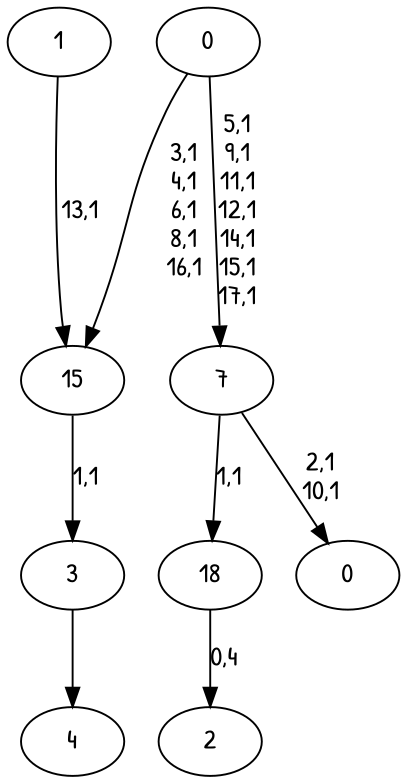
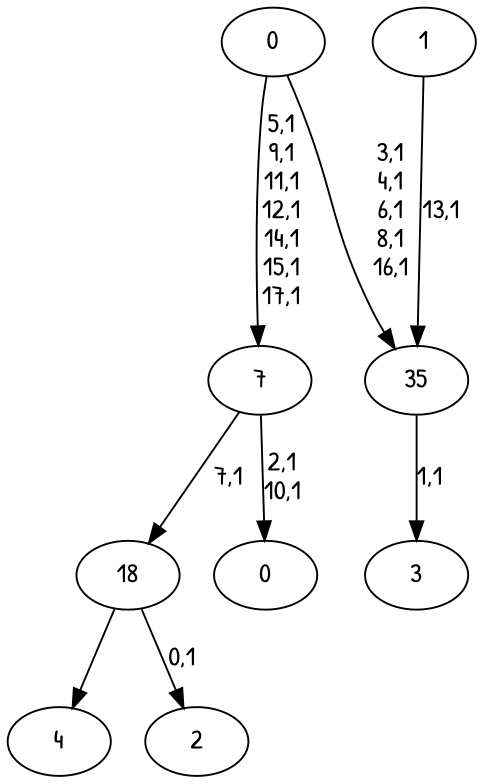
node "15": label "15" -> "35"
edge "7" -> "18": label "1,1" -> "7,1"
edge "3" -> "4": now "18" -> "4"
edge "18" -> "2": label "0,4" -> "0,1"
